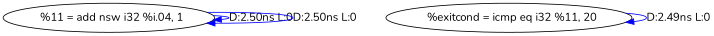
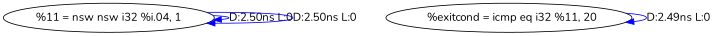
node "%11 = add nsw i32 %i.04, 1": label "%11 = add nsw i32 %i.04, 1" -> "%11 = nsw nsw i32 %i.04, 1"
